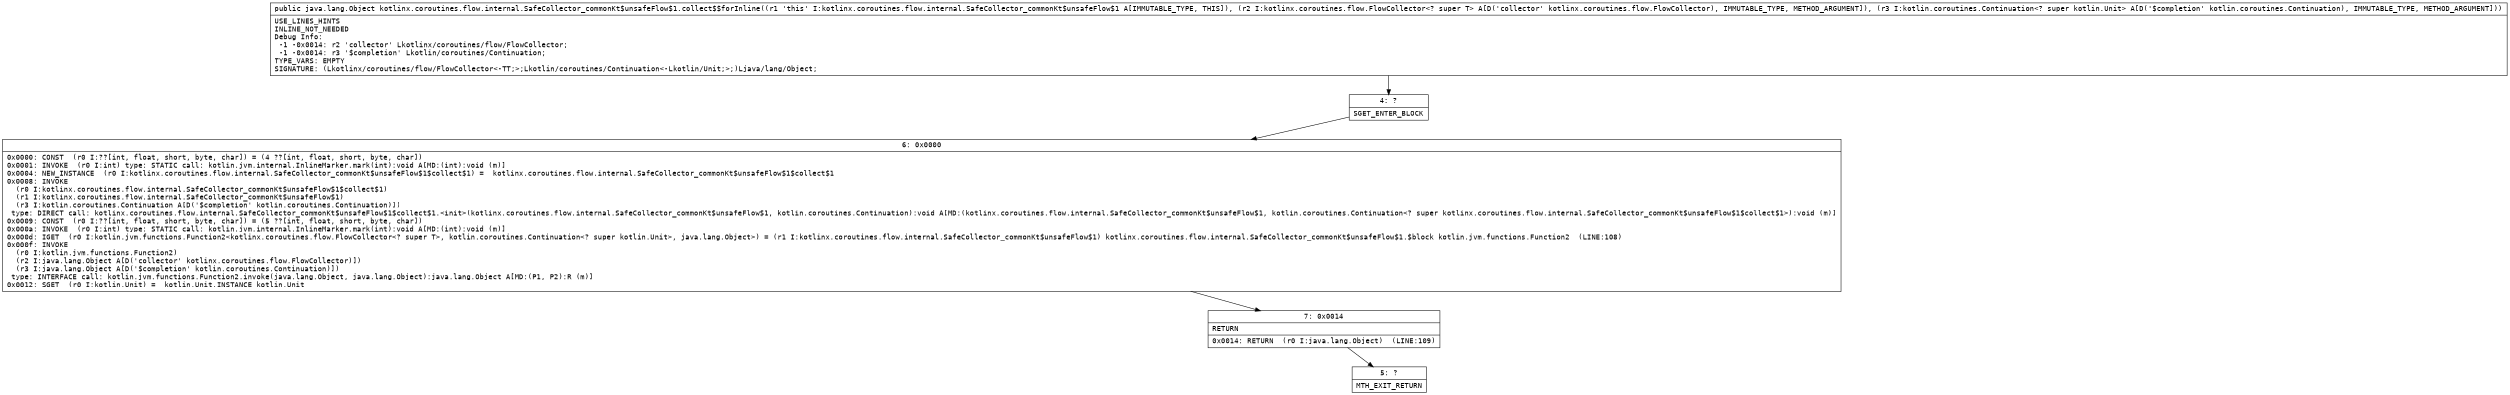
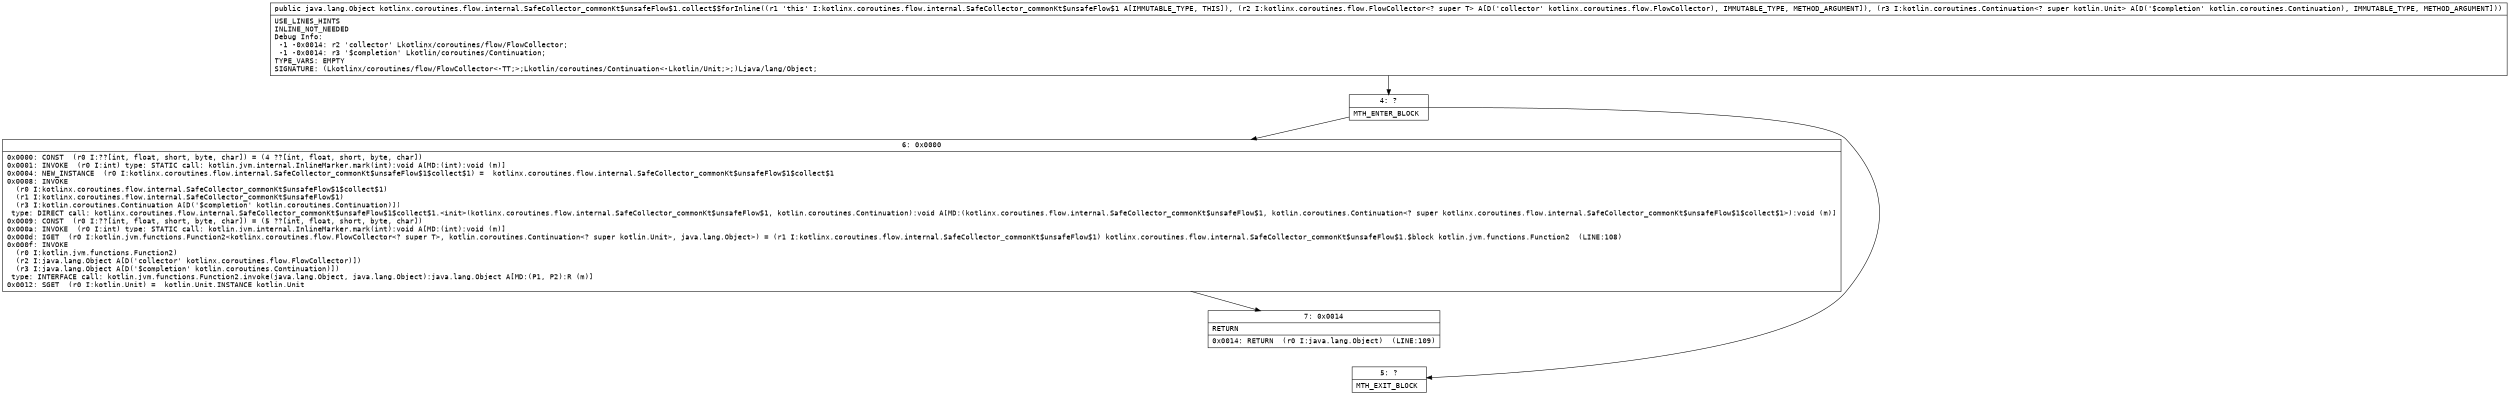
node "4: ?": text "SGET_ENTER_BLOCK" -> "MTH_ENTER_BLOCK"
edge "7: 0x0014" -> "5: ?": now "4: ?" -> "5: ?"
node "5: ?": text "MTH_EXIT_RETURN" -> "MTH_EXIT_BLOCK"
